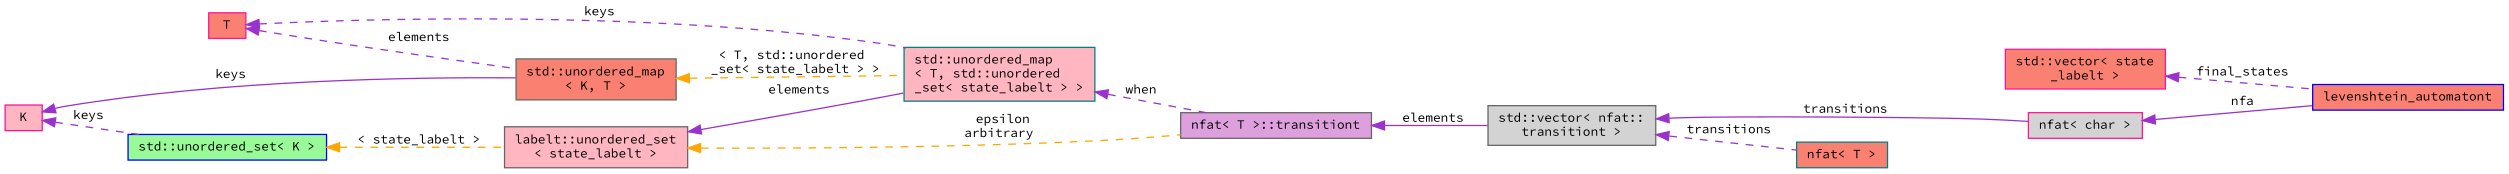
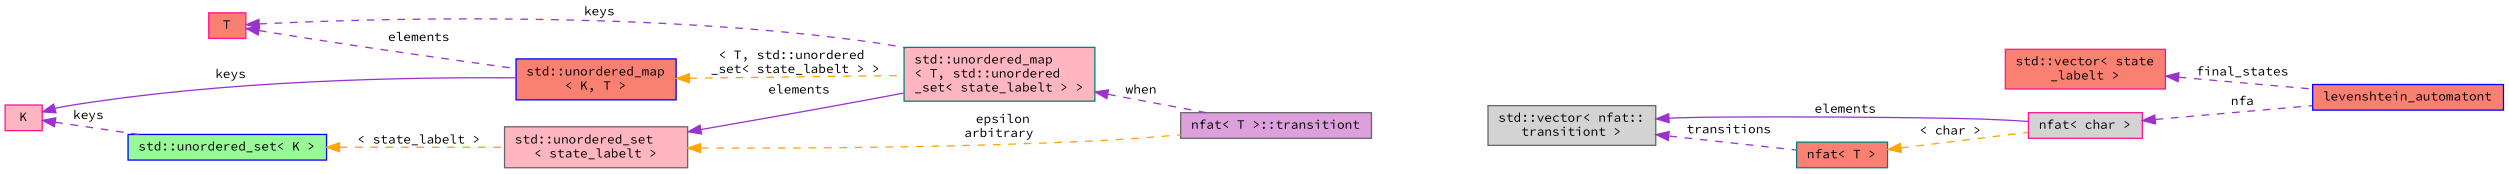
node "std::unordered_map < K, T >": color gray40 -> blue
edge "nfat< char >" -> "std::vector< nfat:: transitiont >": label " transitions" -> " elements"
edge "levenshtein_automatont" -> "nfat< char >": style solid -> dashed
edge "std::vector< nfat:: transitiont >" -> "nfat< T >::transitiont": removed, label "elements"
edge "nfat< char >" -> "nfat< T >": added, label "< char >"
node "labelt::unordered_set < state_labelt >": label "labelt::unordered_set < state_labelt >" -> "std::unordered_set < state_labelt >"
